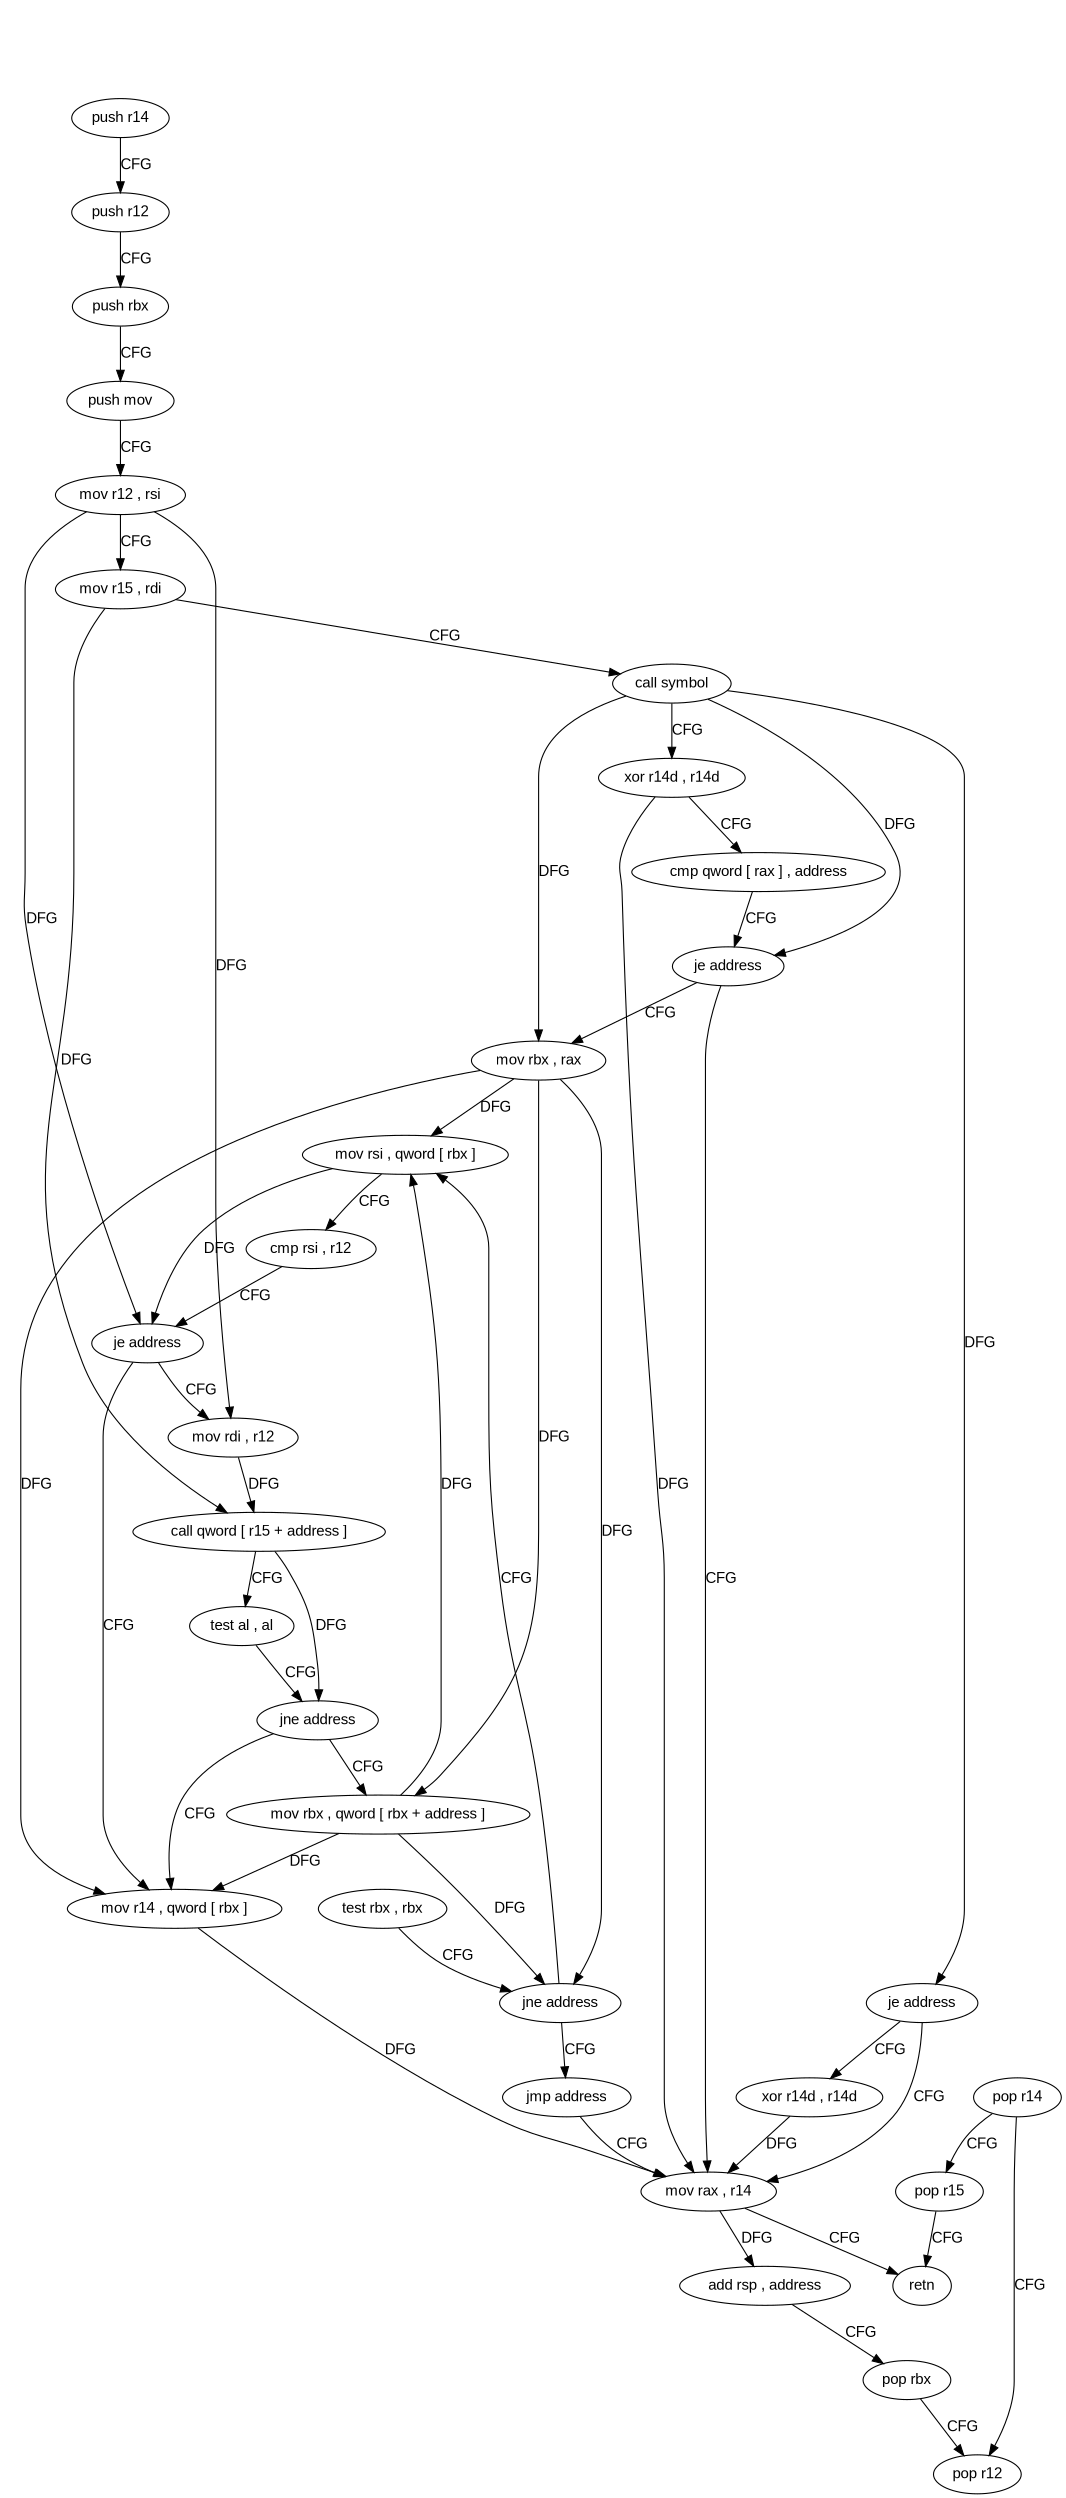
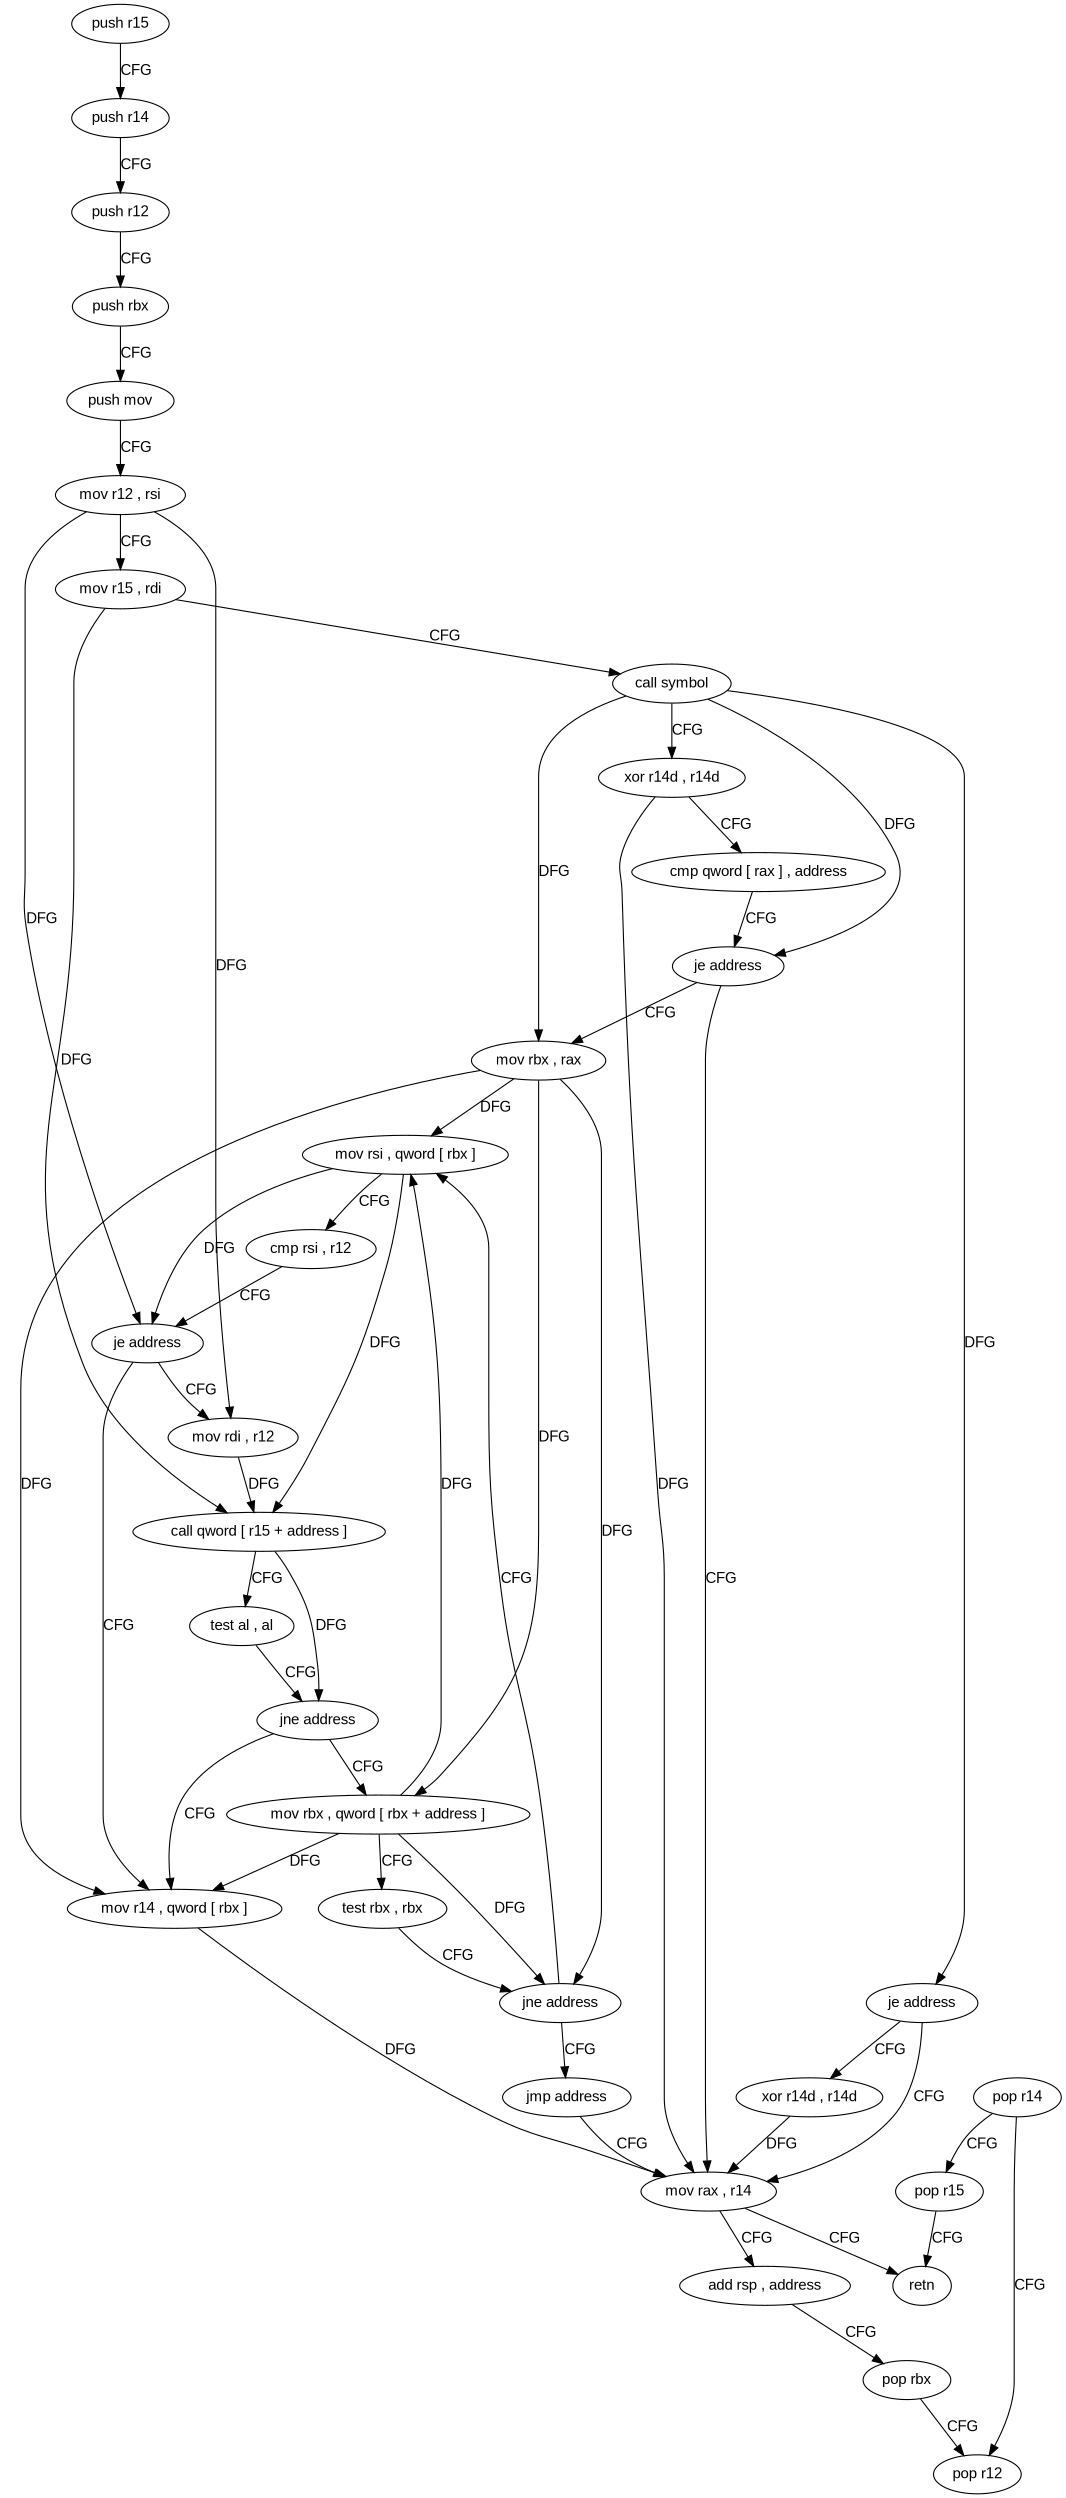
node "push r15": added
edge "mov rsi , qword [ rbx ]" -> "call qword [ r15 + address ]": added, label "DFG"
edge "mov rbx , qword [ rbx + address ]" -> "test rbx , rbx": added, label "CFG"
edge "mov rax , r14" -> "add rsp , address": label "DFG" -> "CFG"
